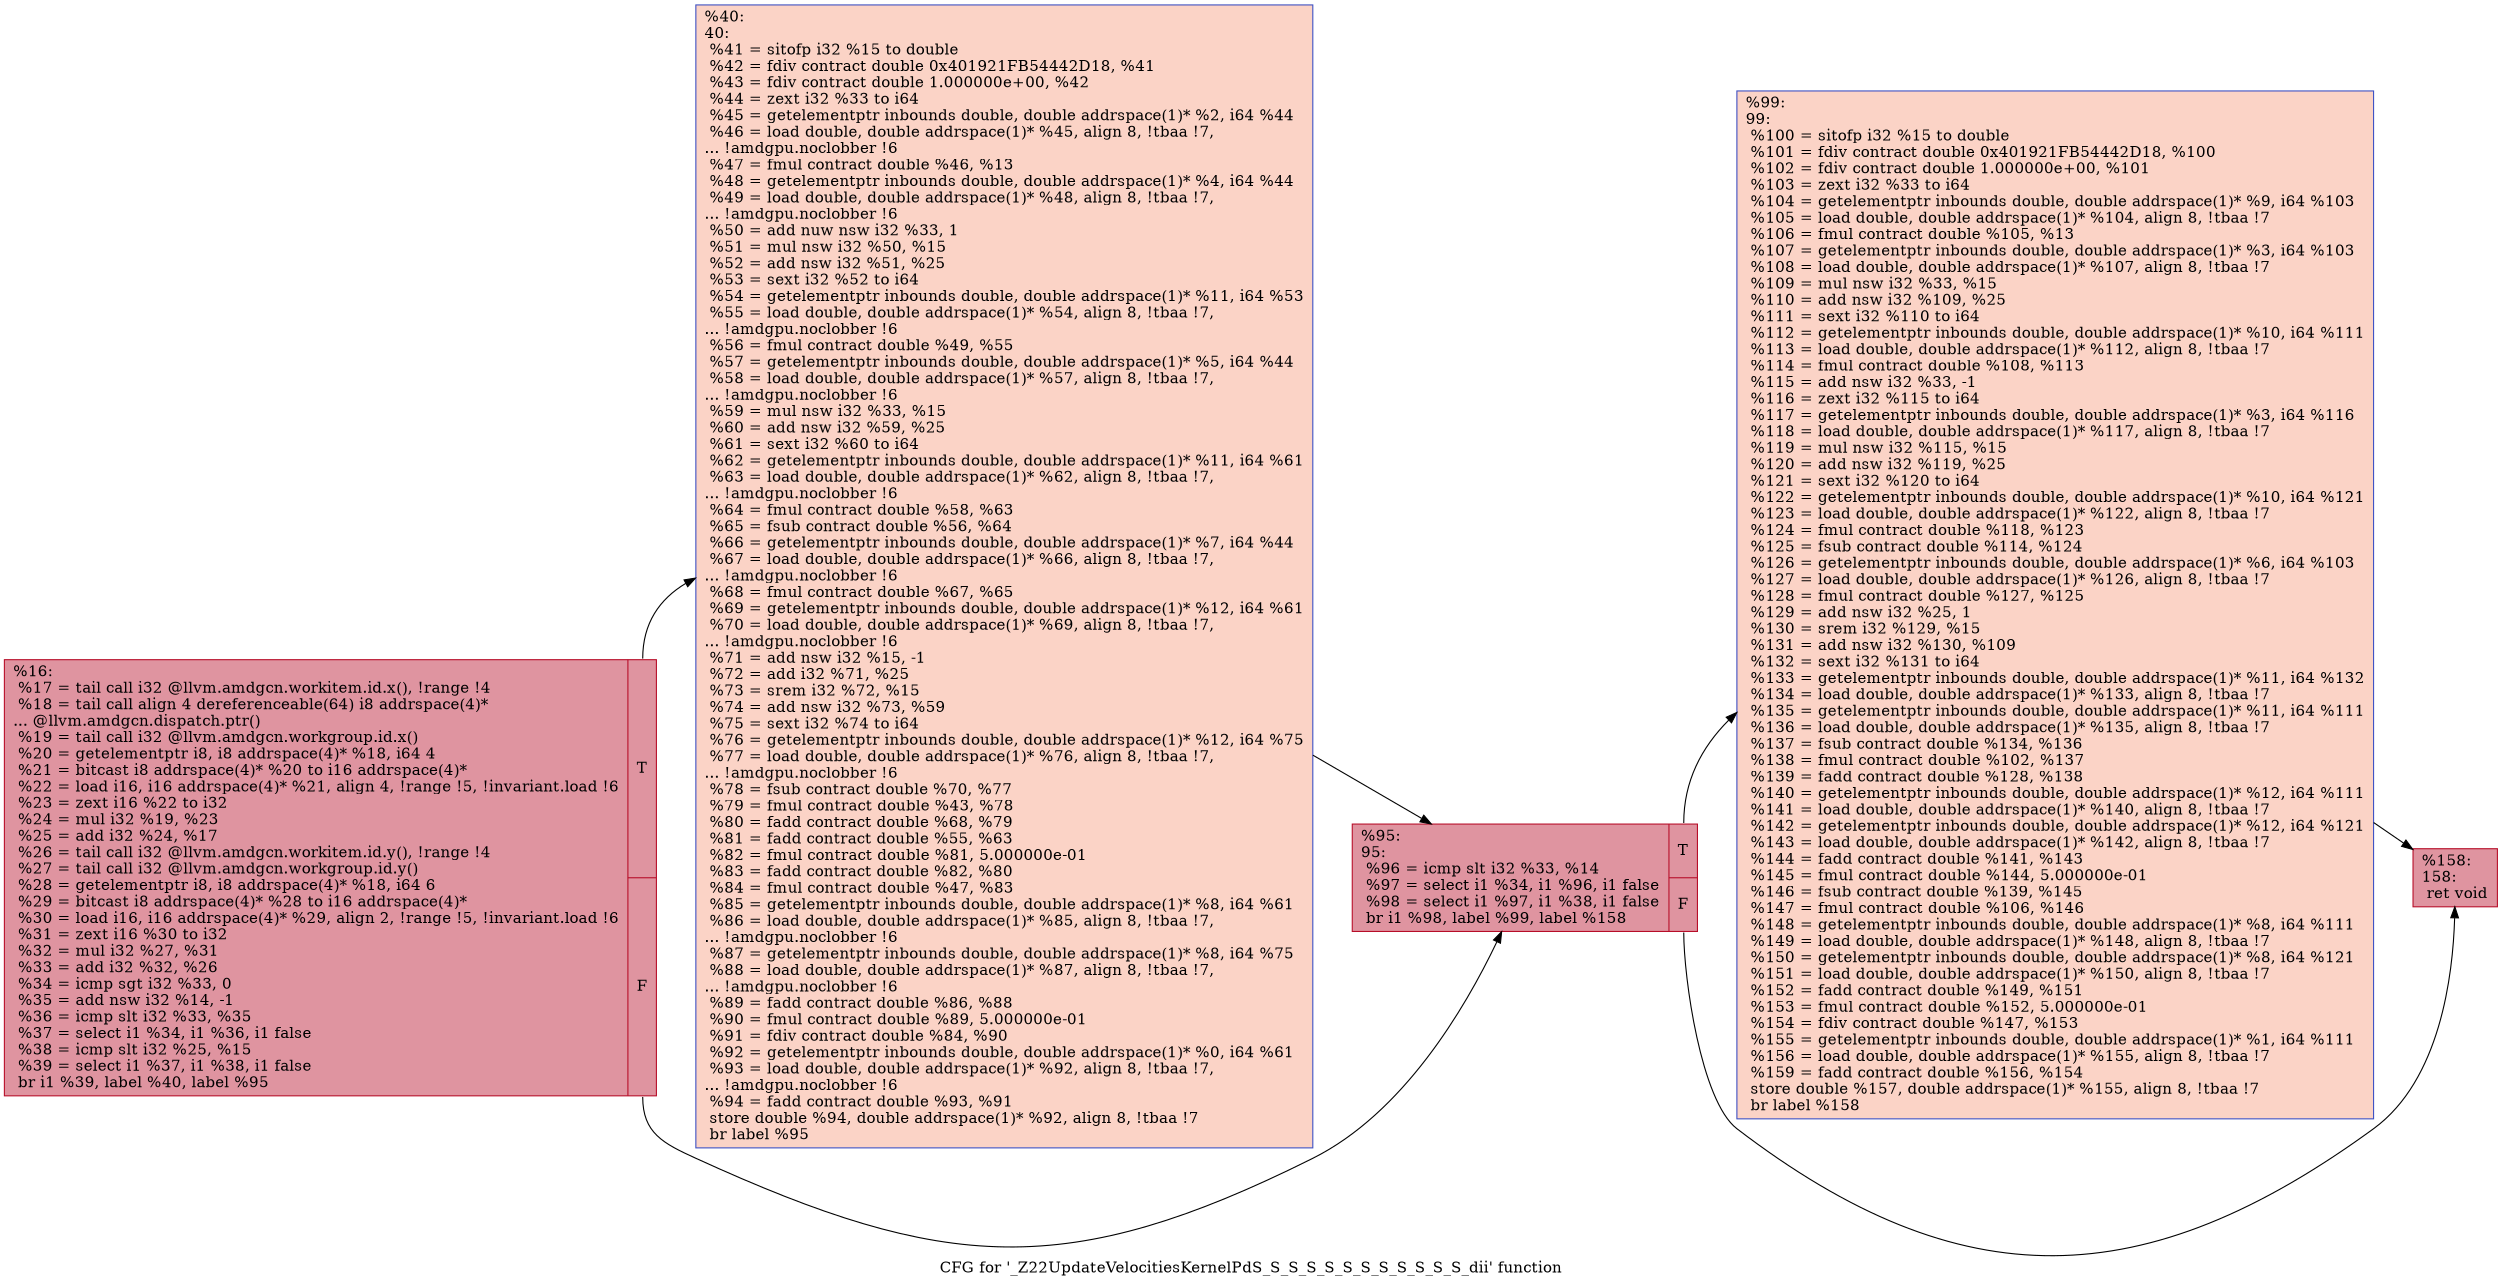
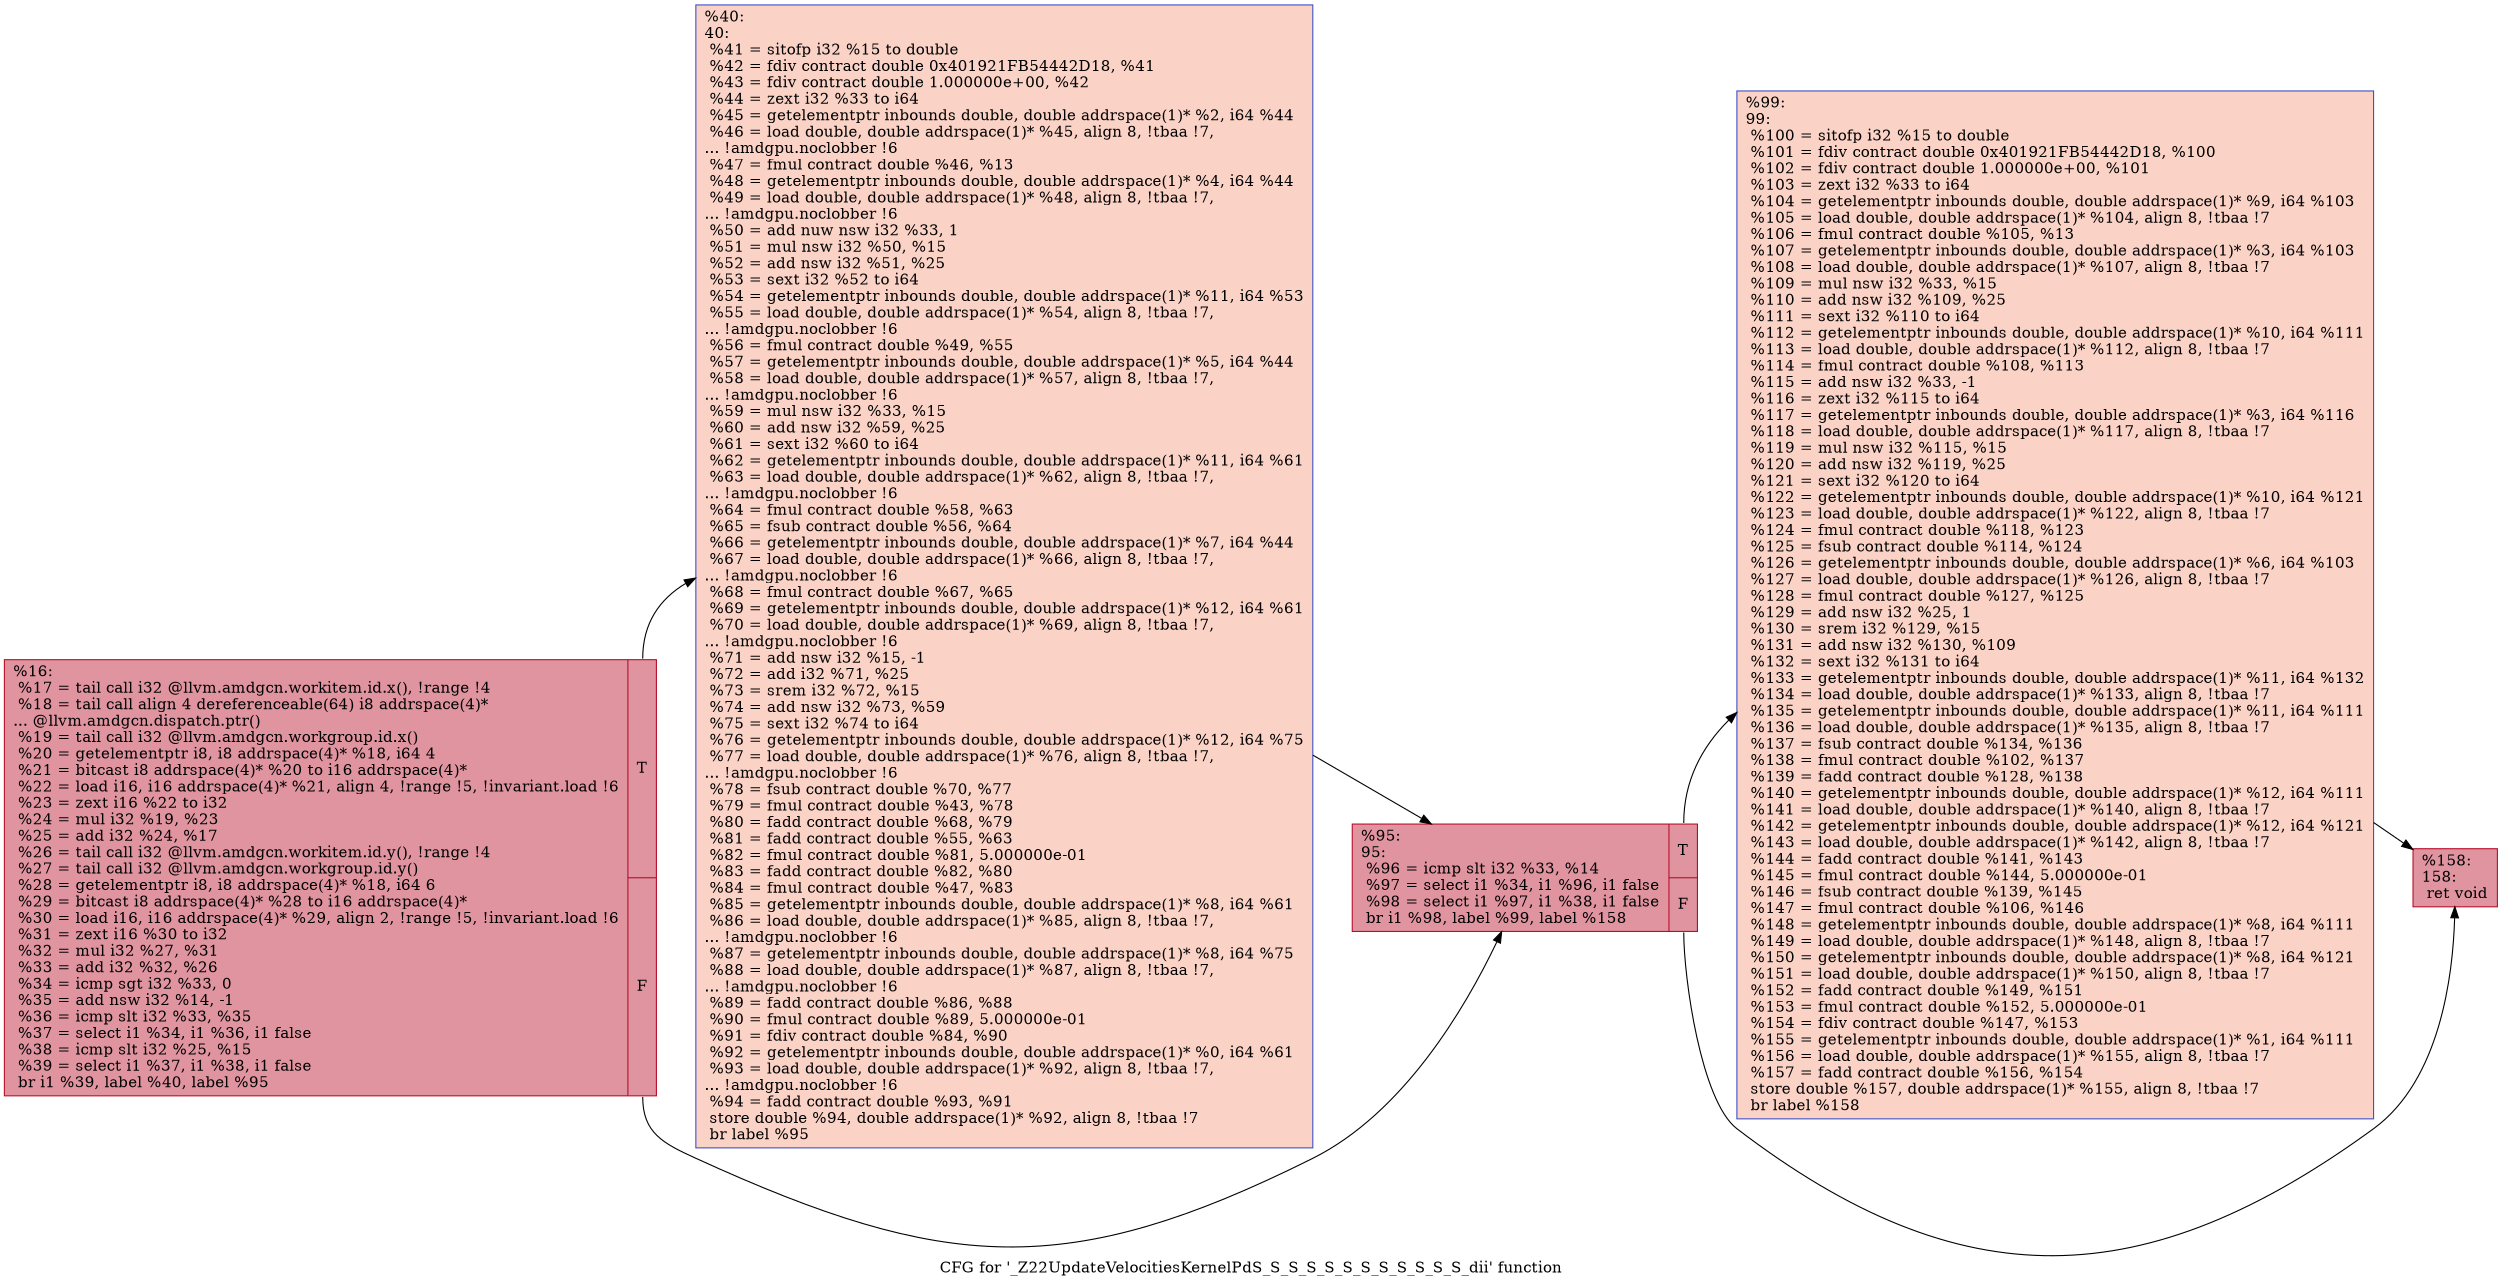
node "%99:": text "%159 = fadd contract double %156, %154" -> "%157 = fadd contract double %156, %154"
